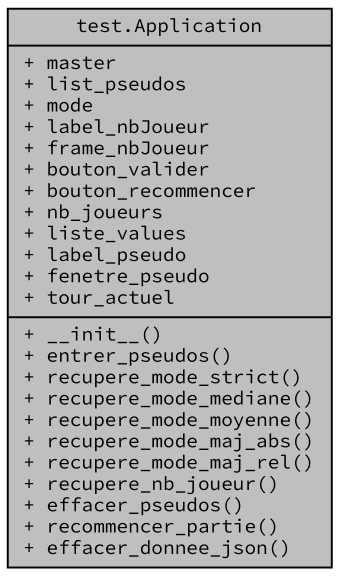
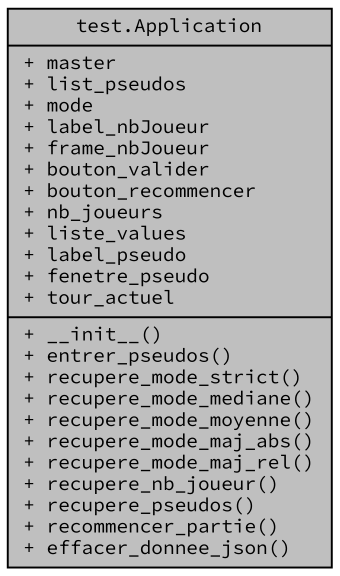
node "test.Application": text "+ effacer_pseudos()" -> "+ recupere_pseudos()"
